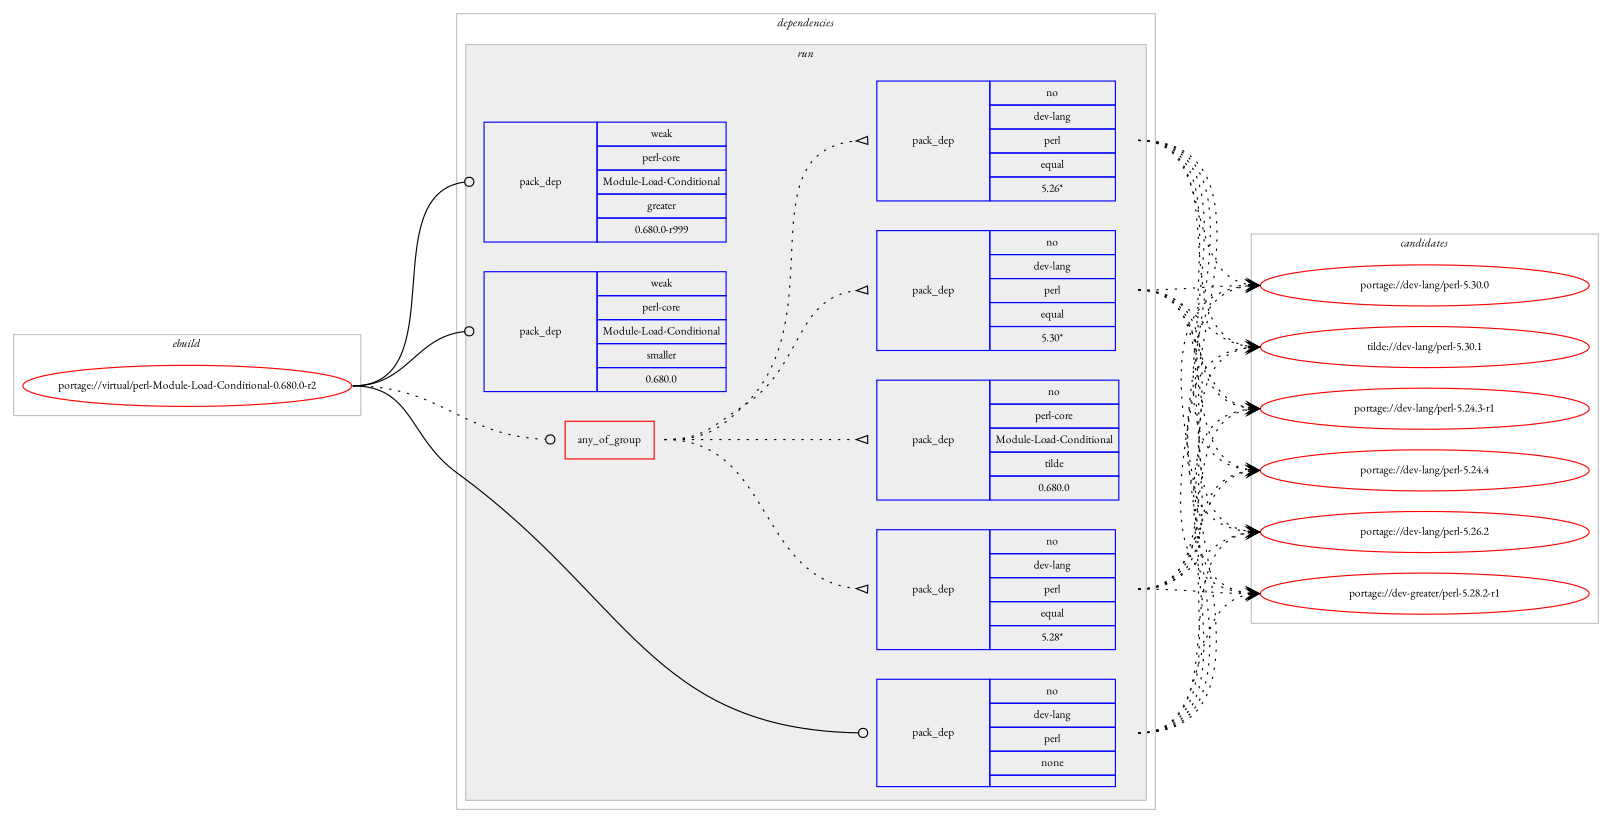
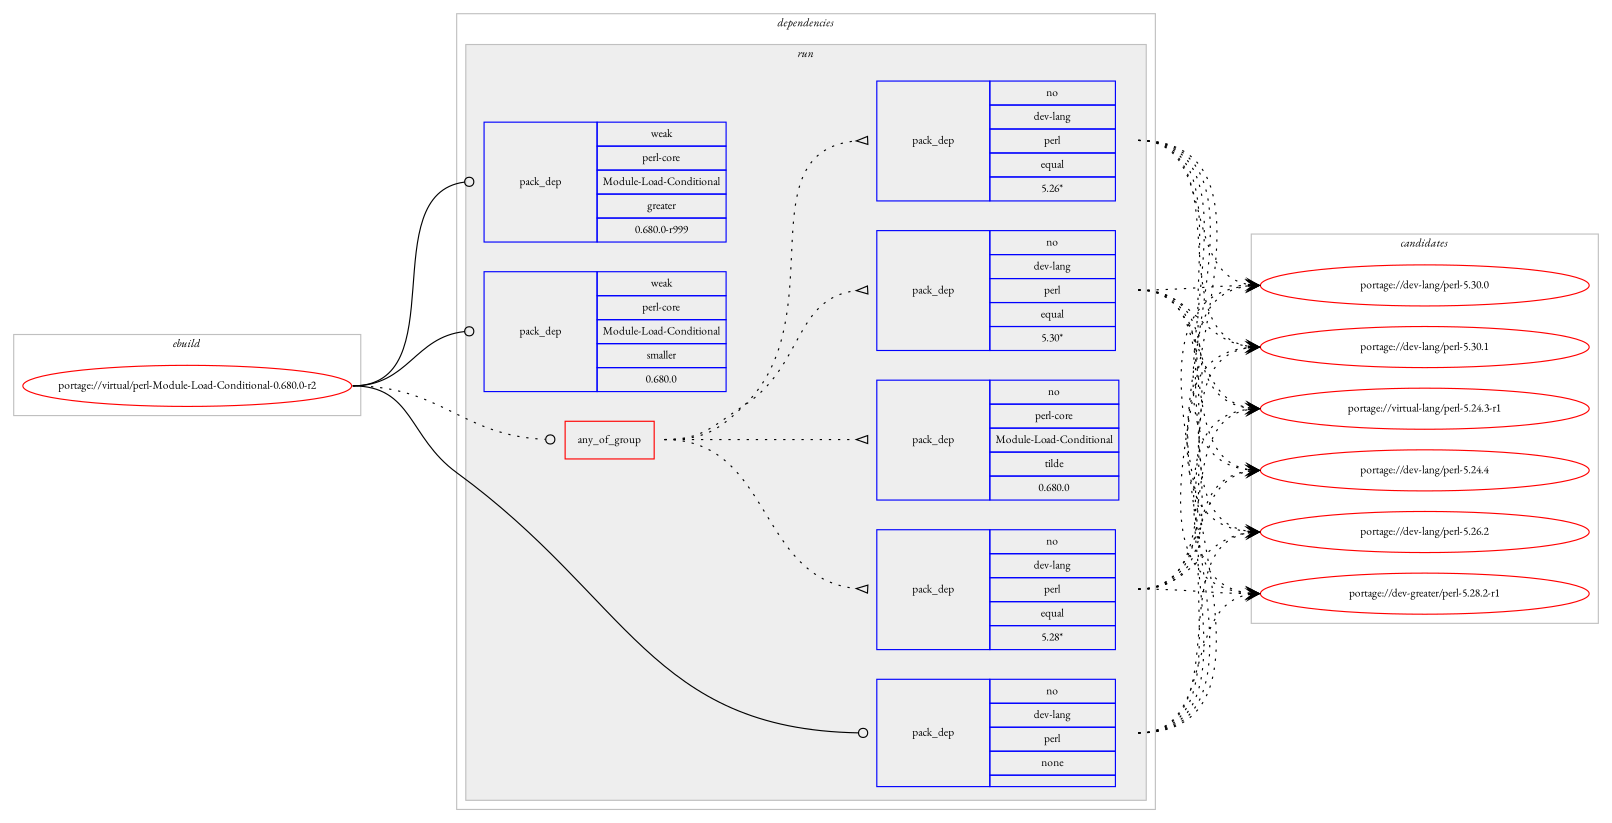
node "tilde://dev-lang/perl-5.30.1": label "tilde://dev-lang/perl-5.30.1" -> "portage://dev-lang/perl-5.30.1"
node "portage://dev-lang/perl-5.24.3-r1": label "portage://dev-lang/perl-5.24.3-r1" -> "portage://virtual-lang/perl-5.24.3-r1"
